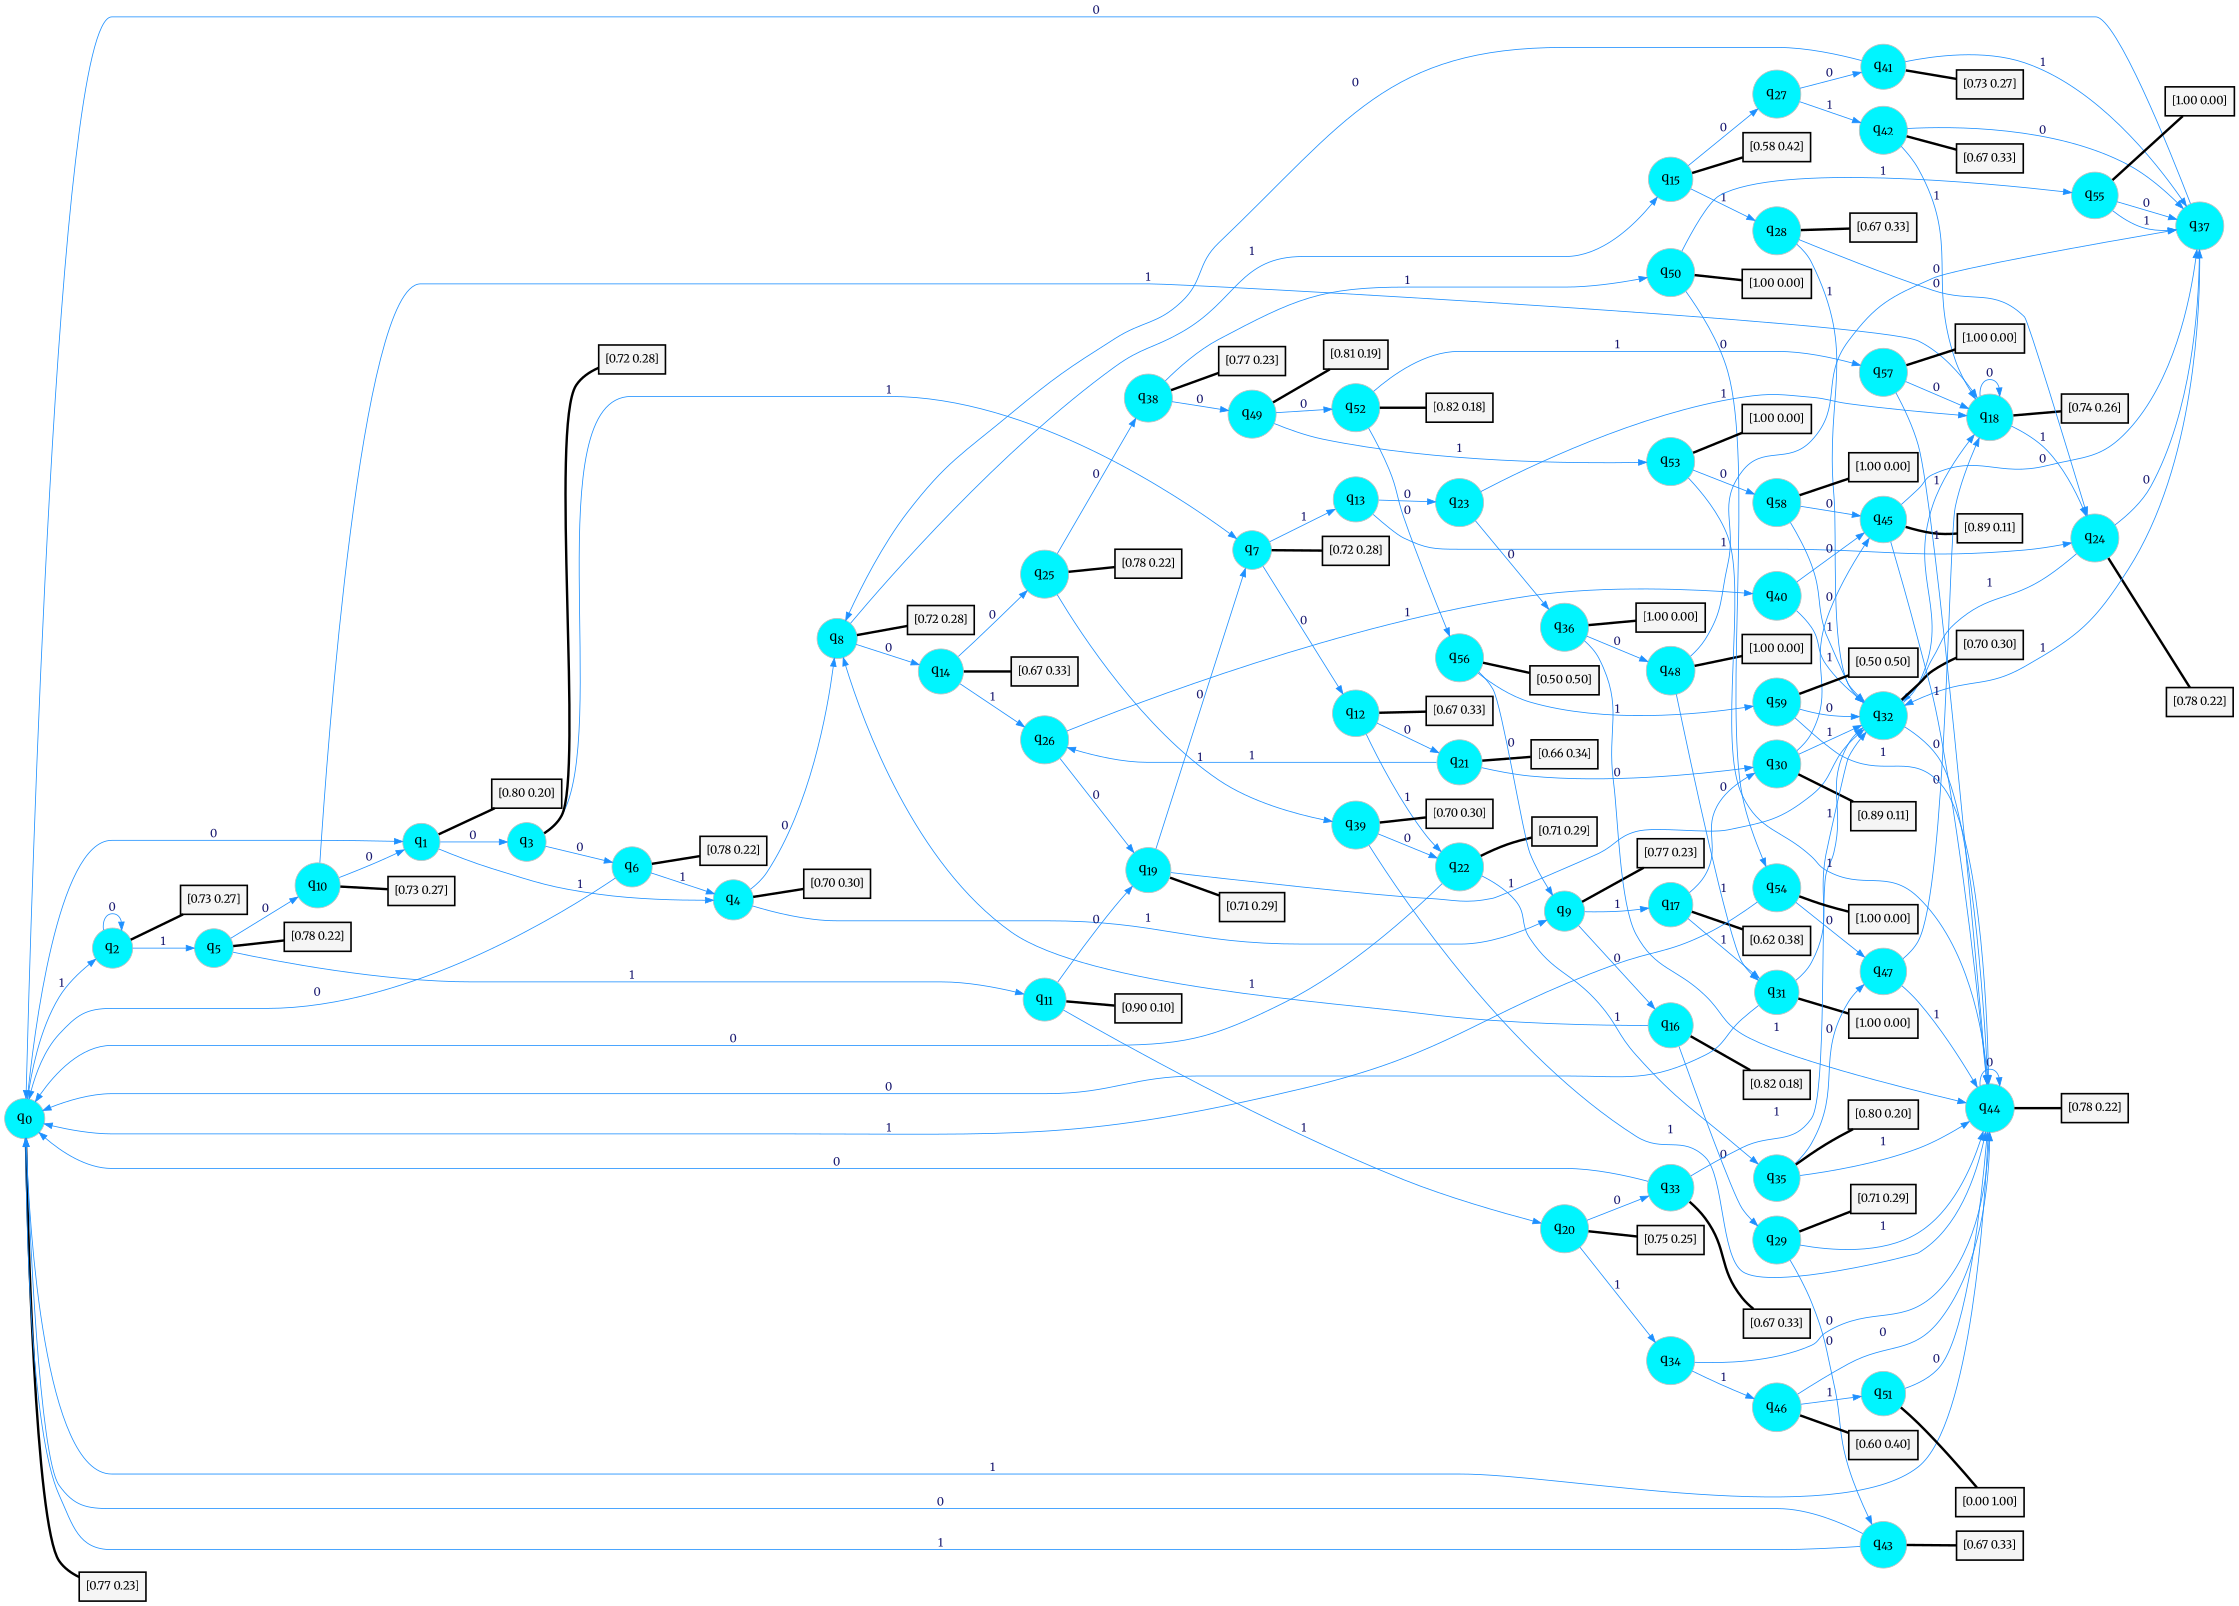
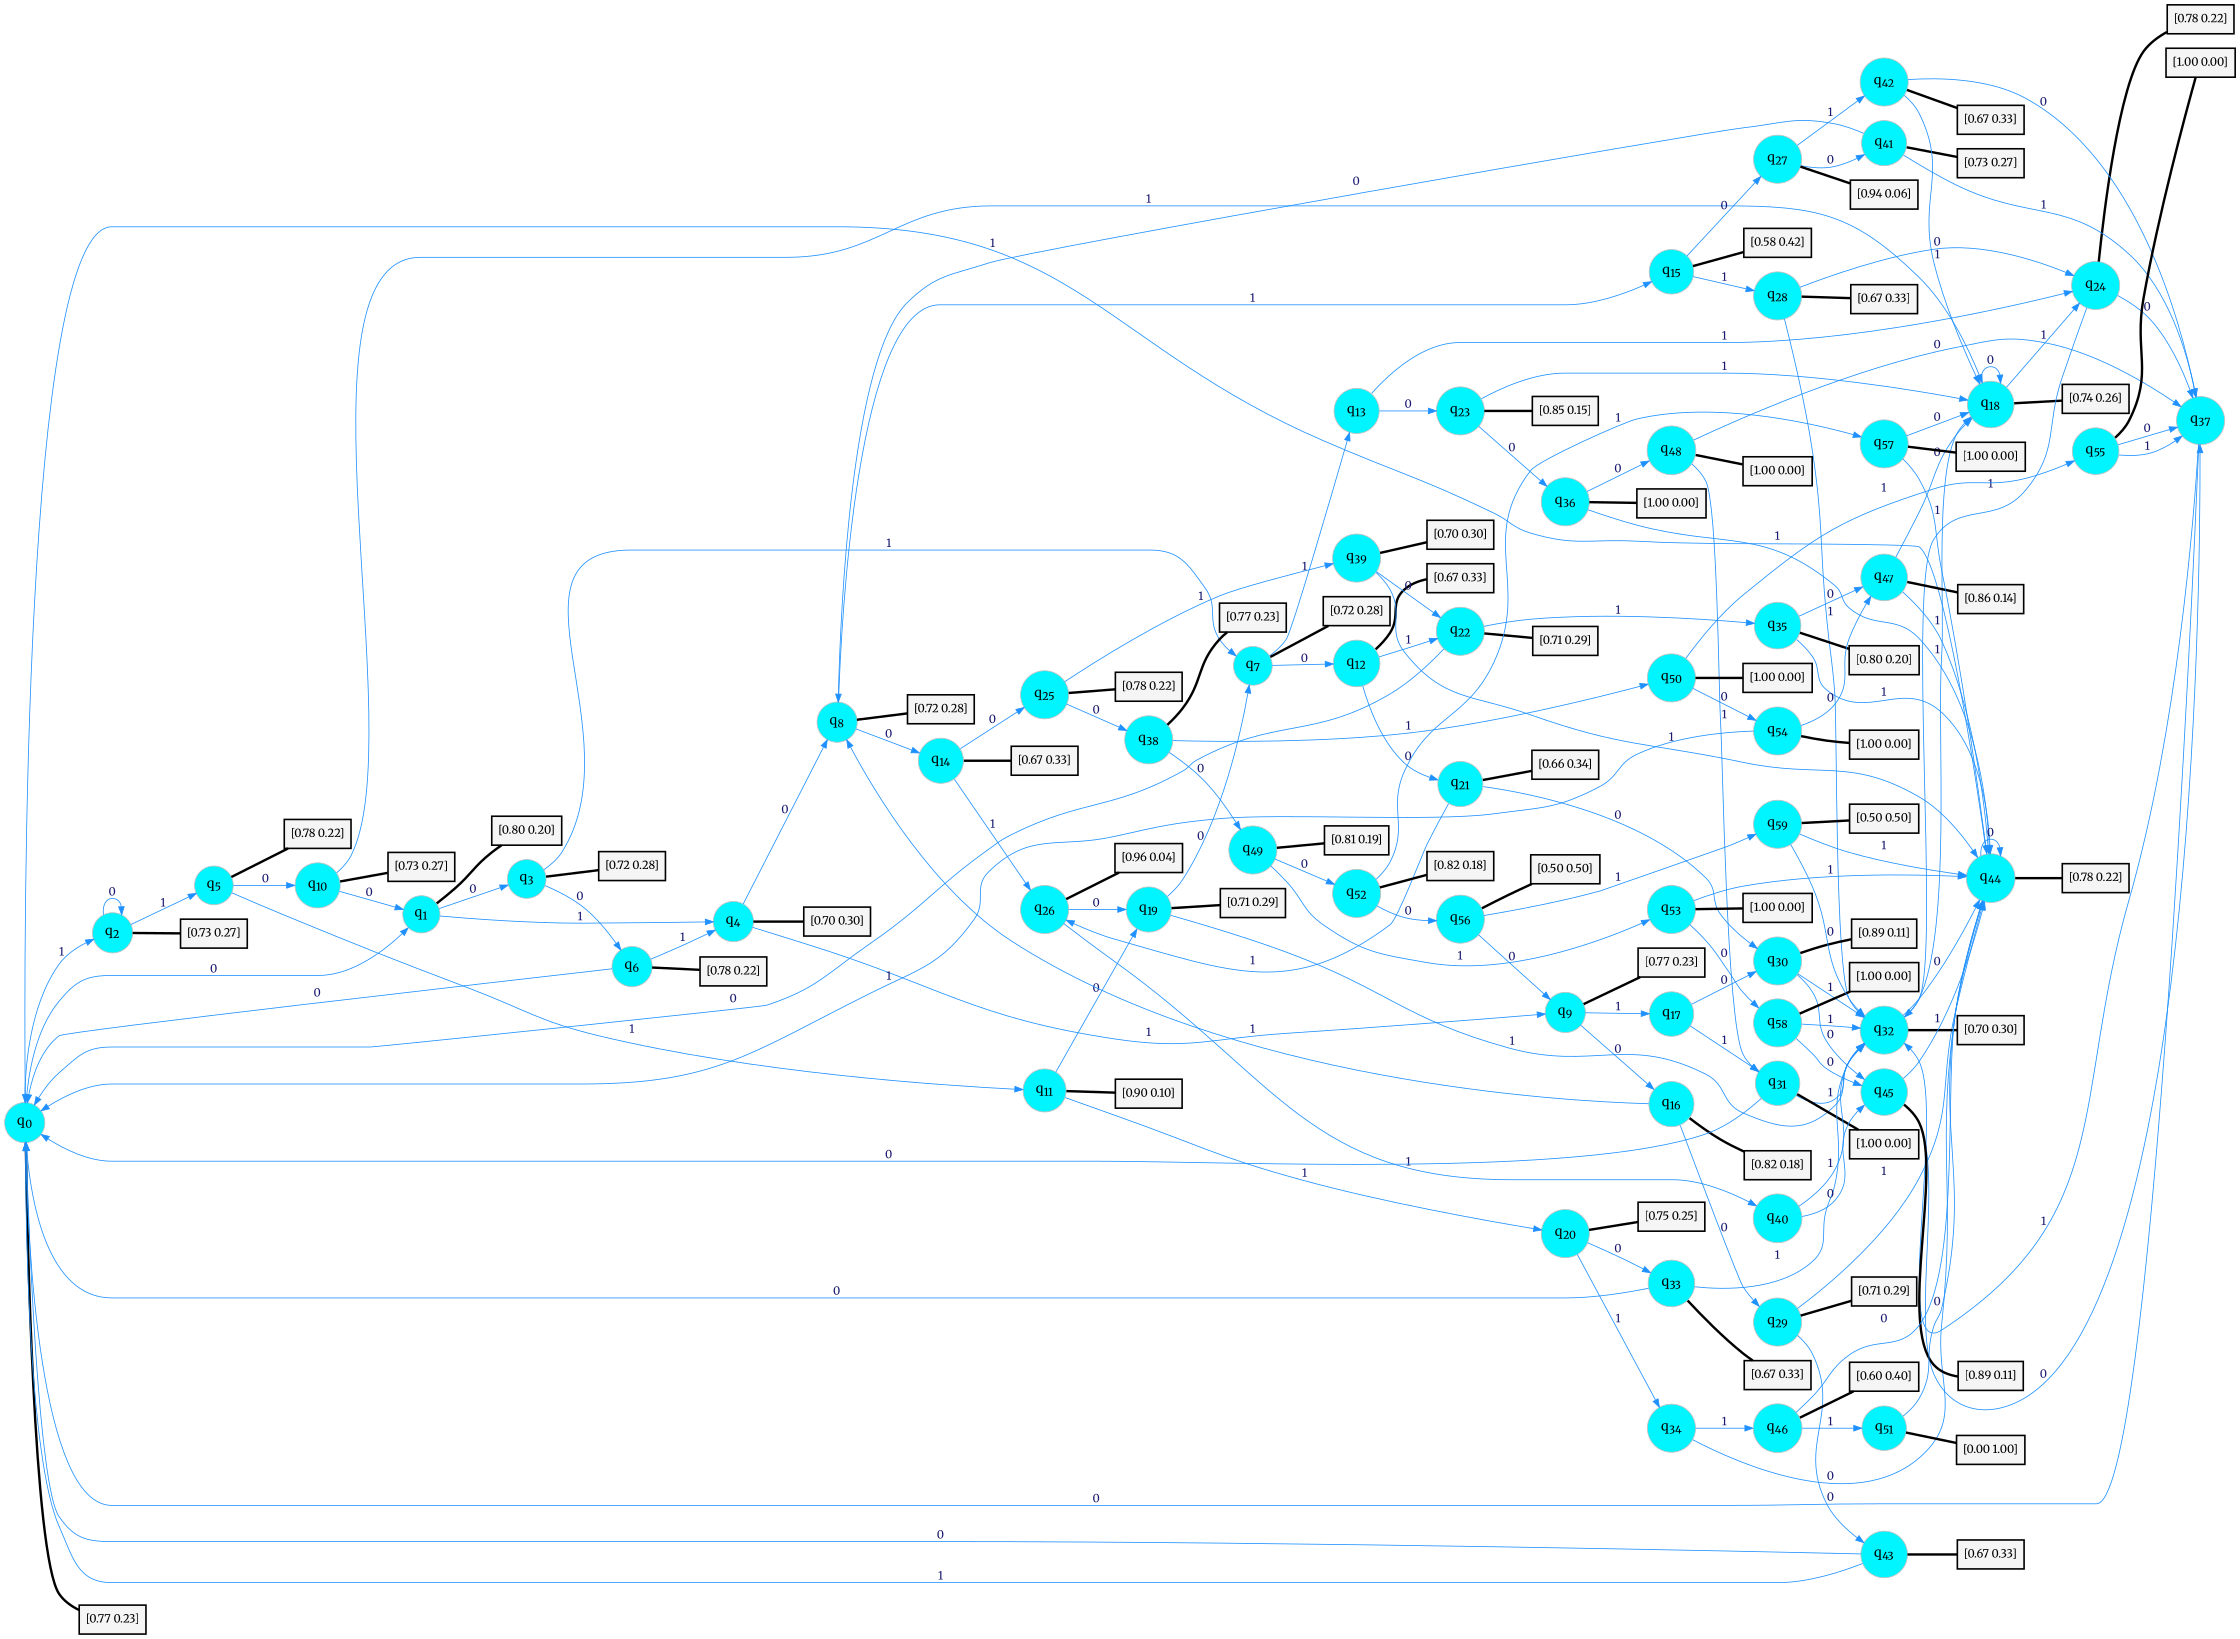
node "[0.94 0.06]": added
node "[0.85 0.15]": added
node "[0.86 0.14]": added
node "[0.96 0.04]": added
node "[0.62 0.38]": removed
